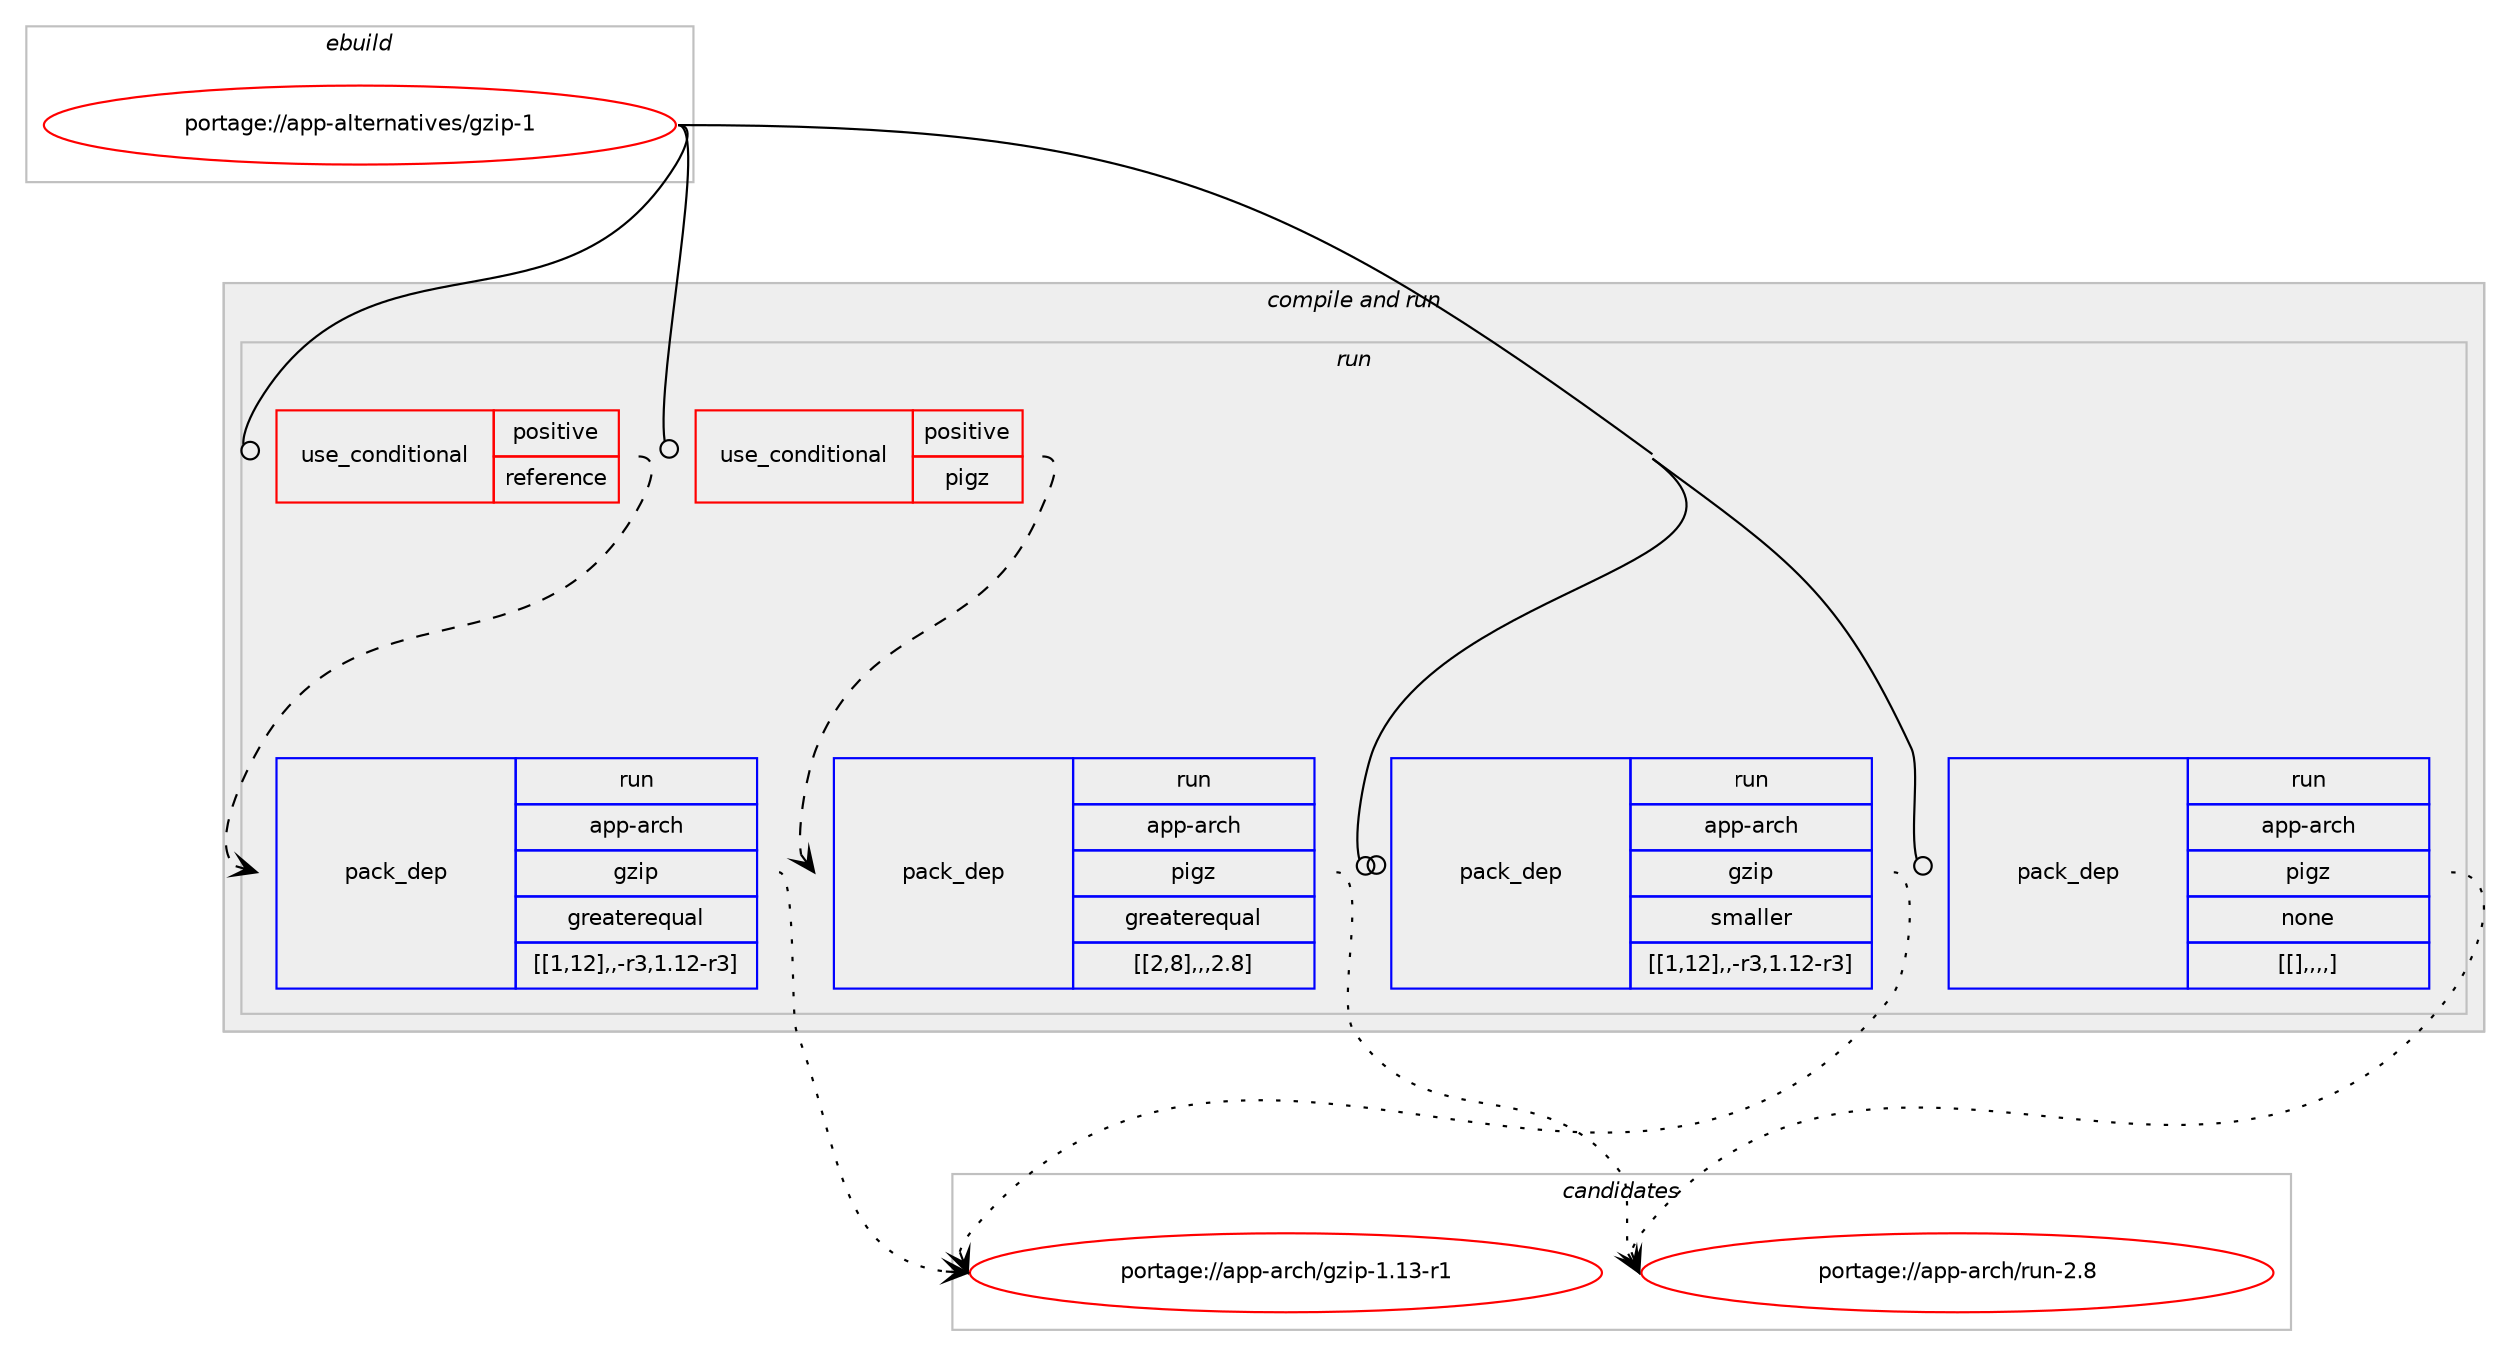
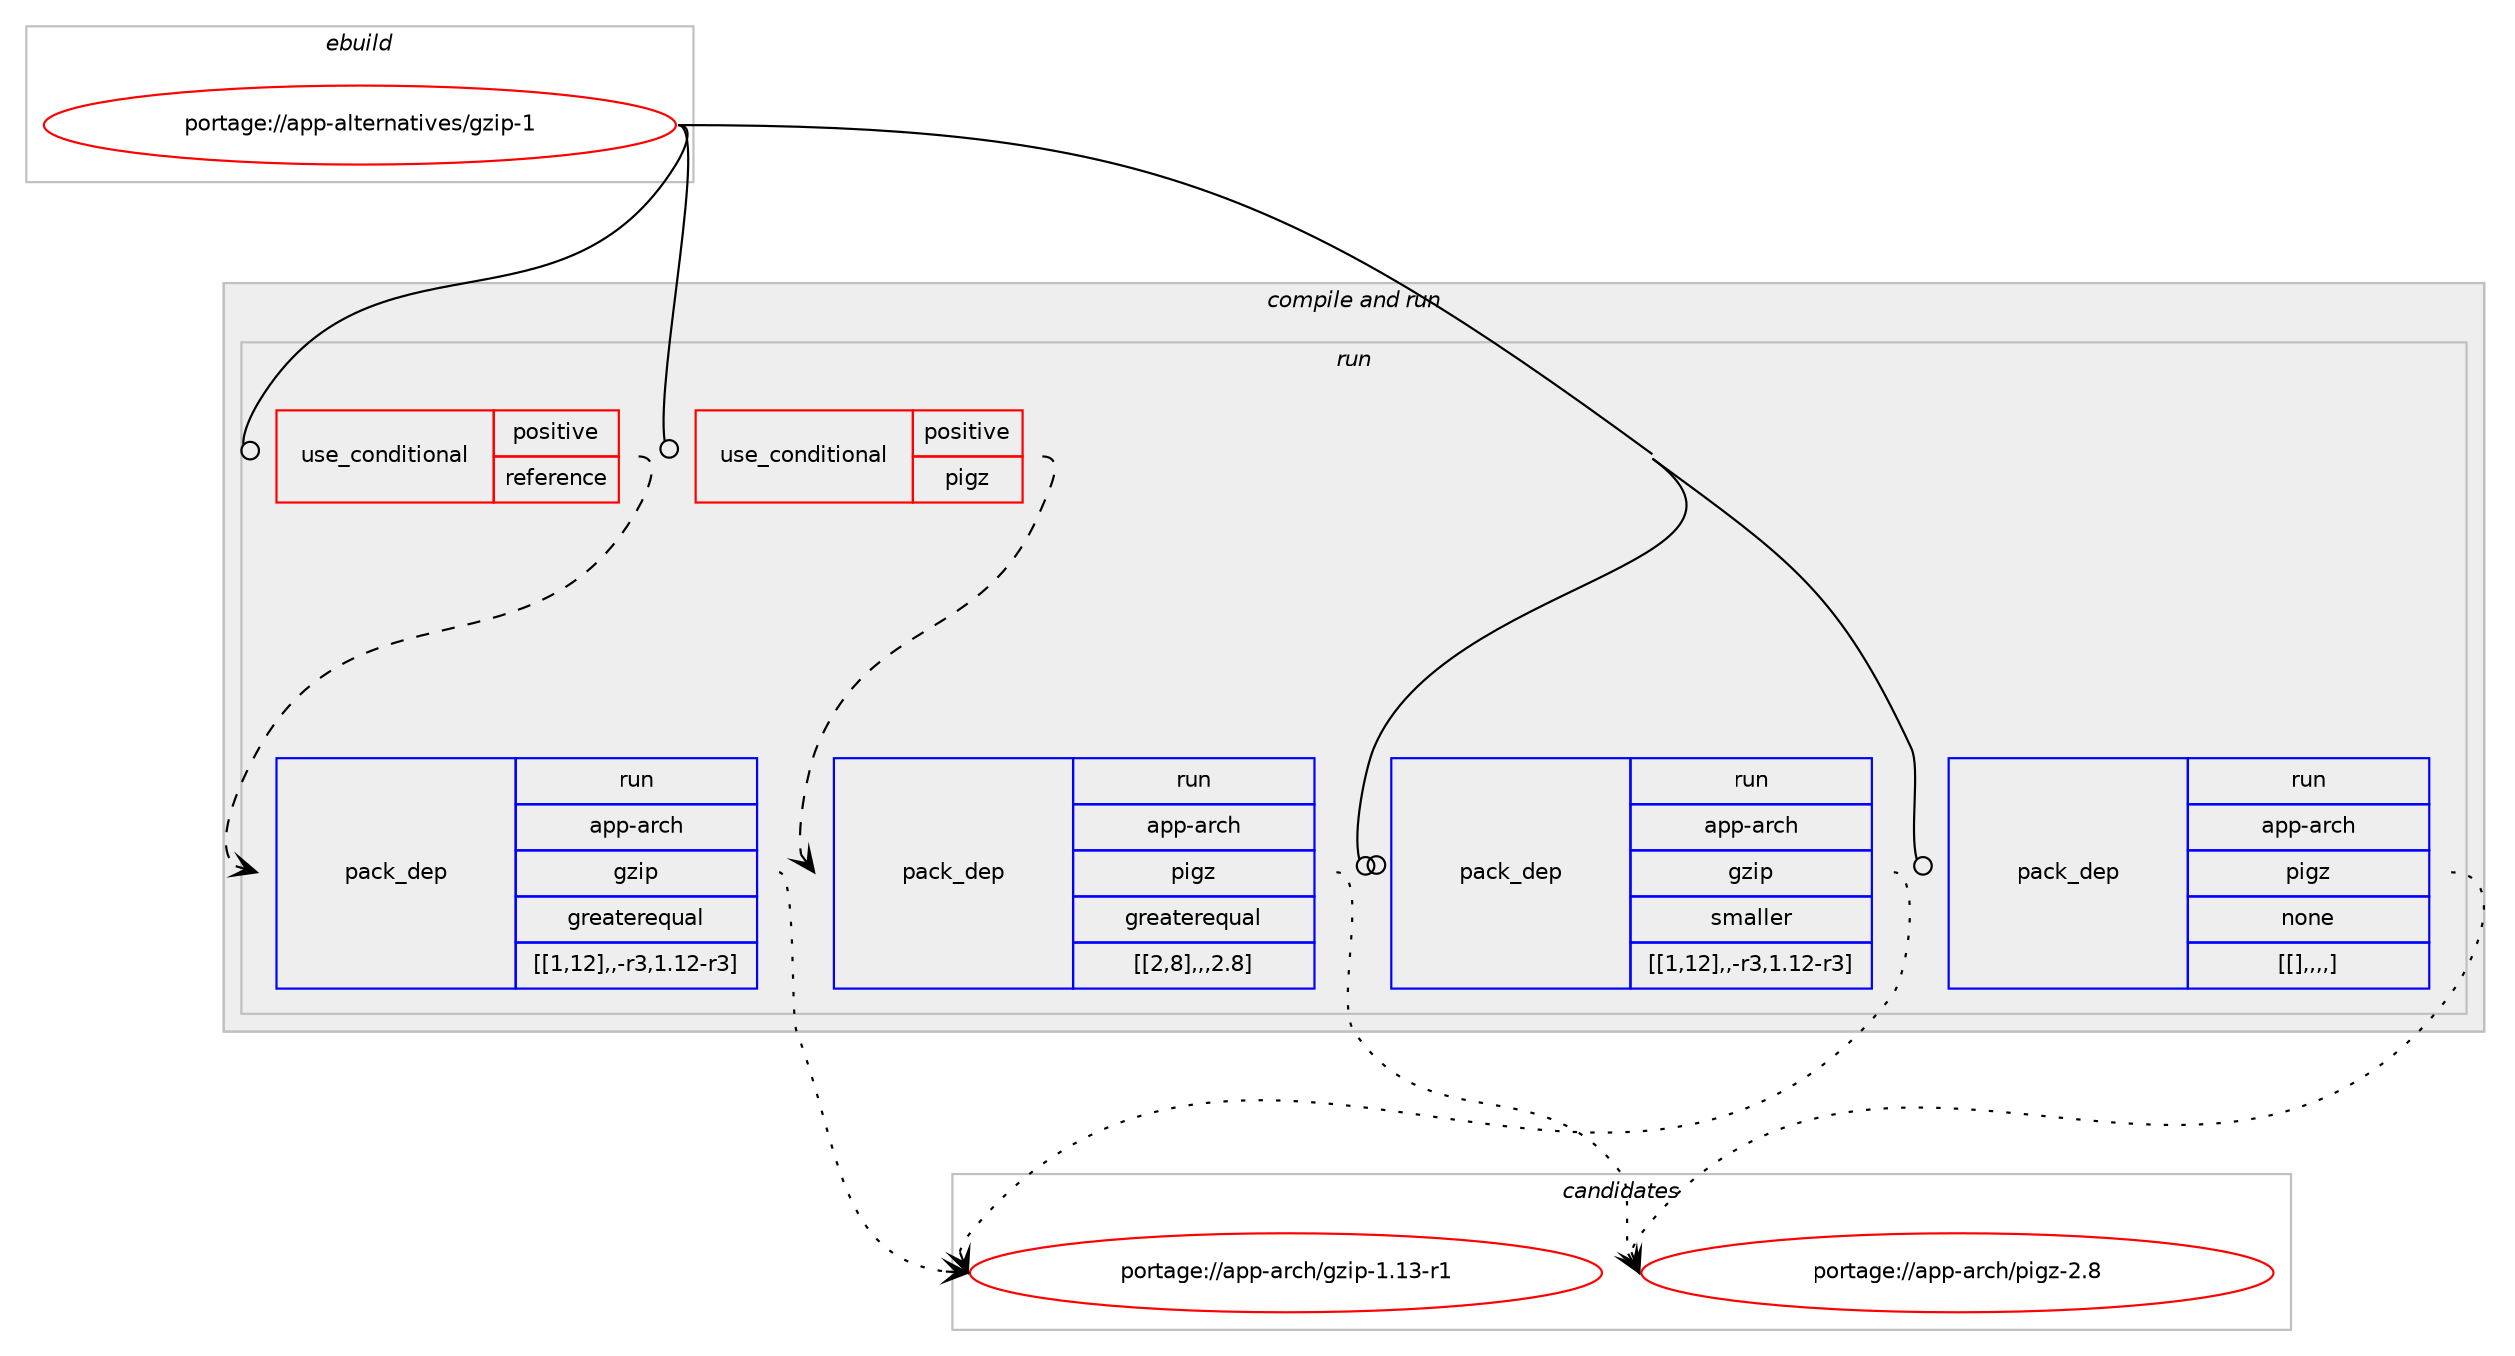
node "portage://app-arch/run-2.8": label "portage://app-arch/run-2.8" -> "portage://app-arch/pigz-2.8"
